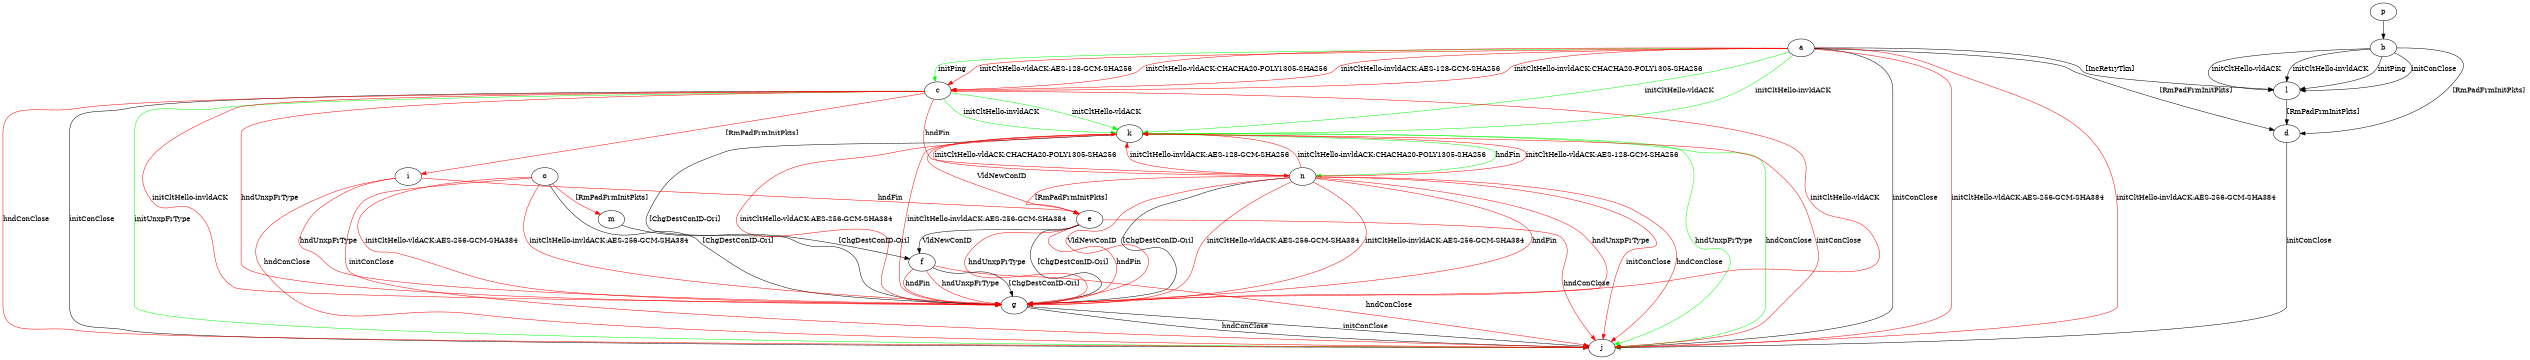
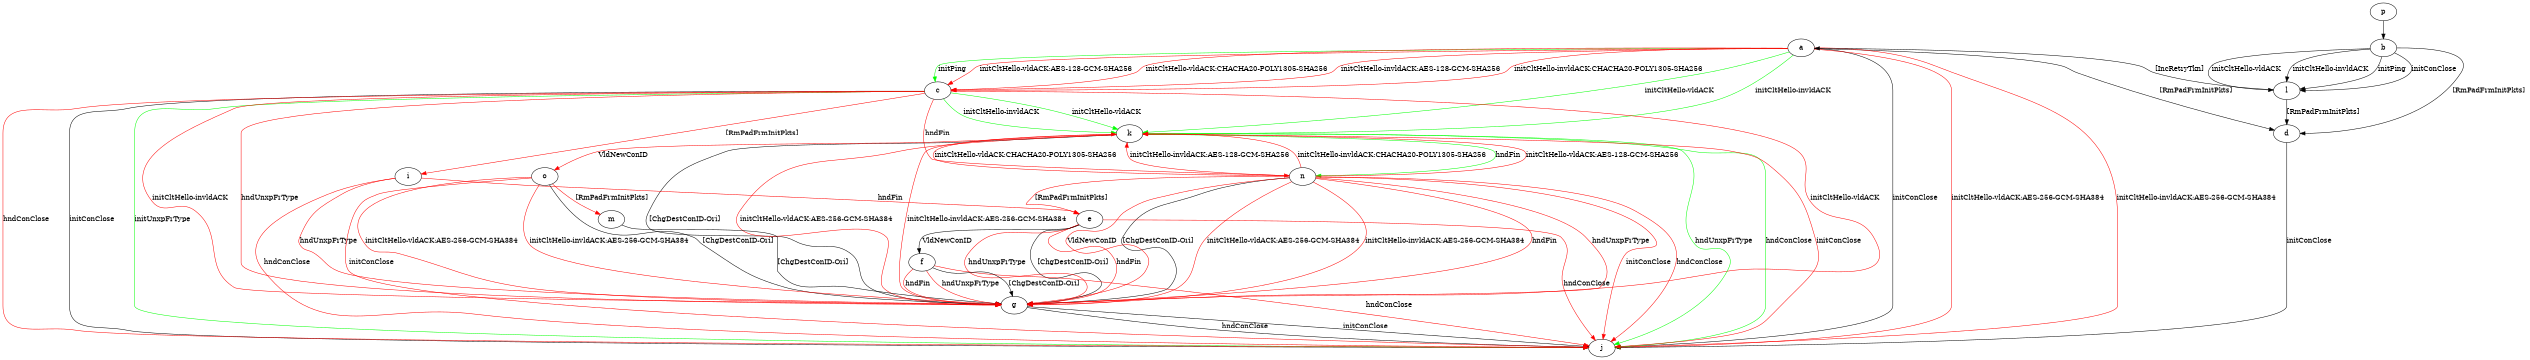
edge "a" -> "l": reversed
edge "k" -> "e": now "k" -> "o"
edge "m" -> "f": now "m" -> "g"
